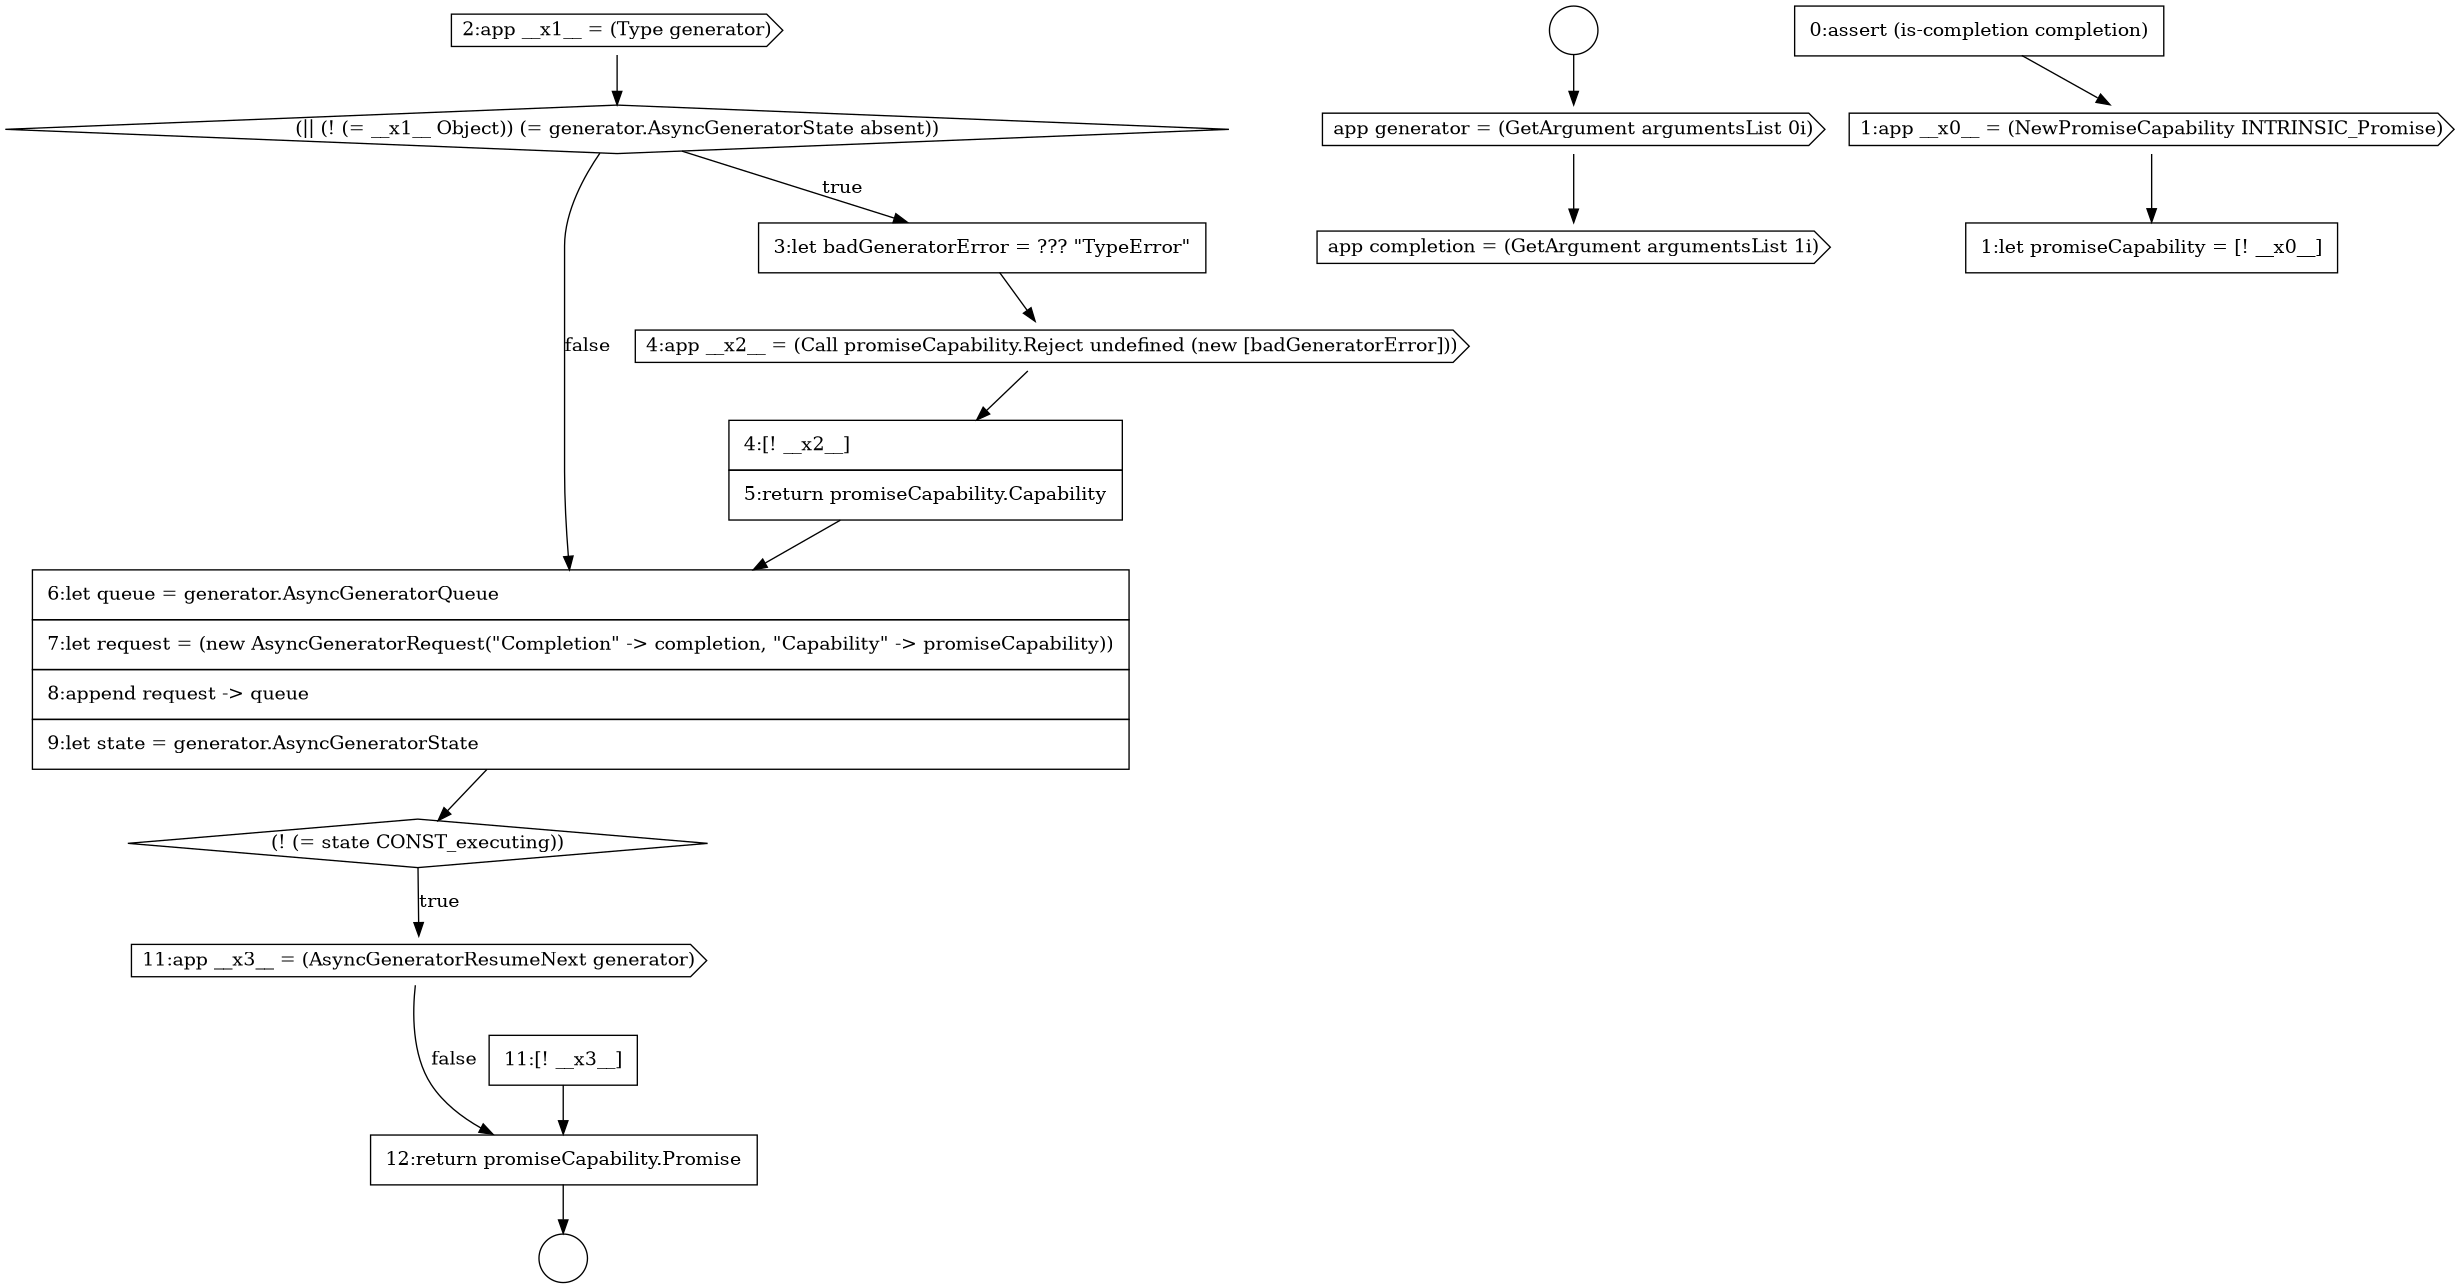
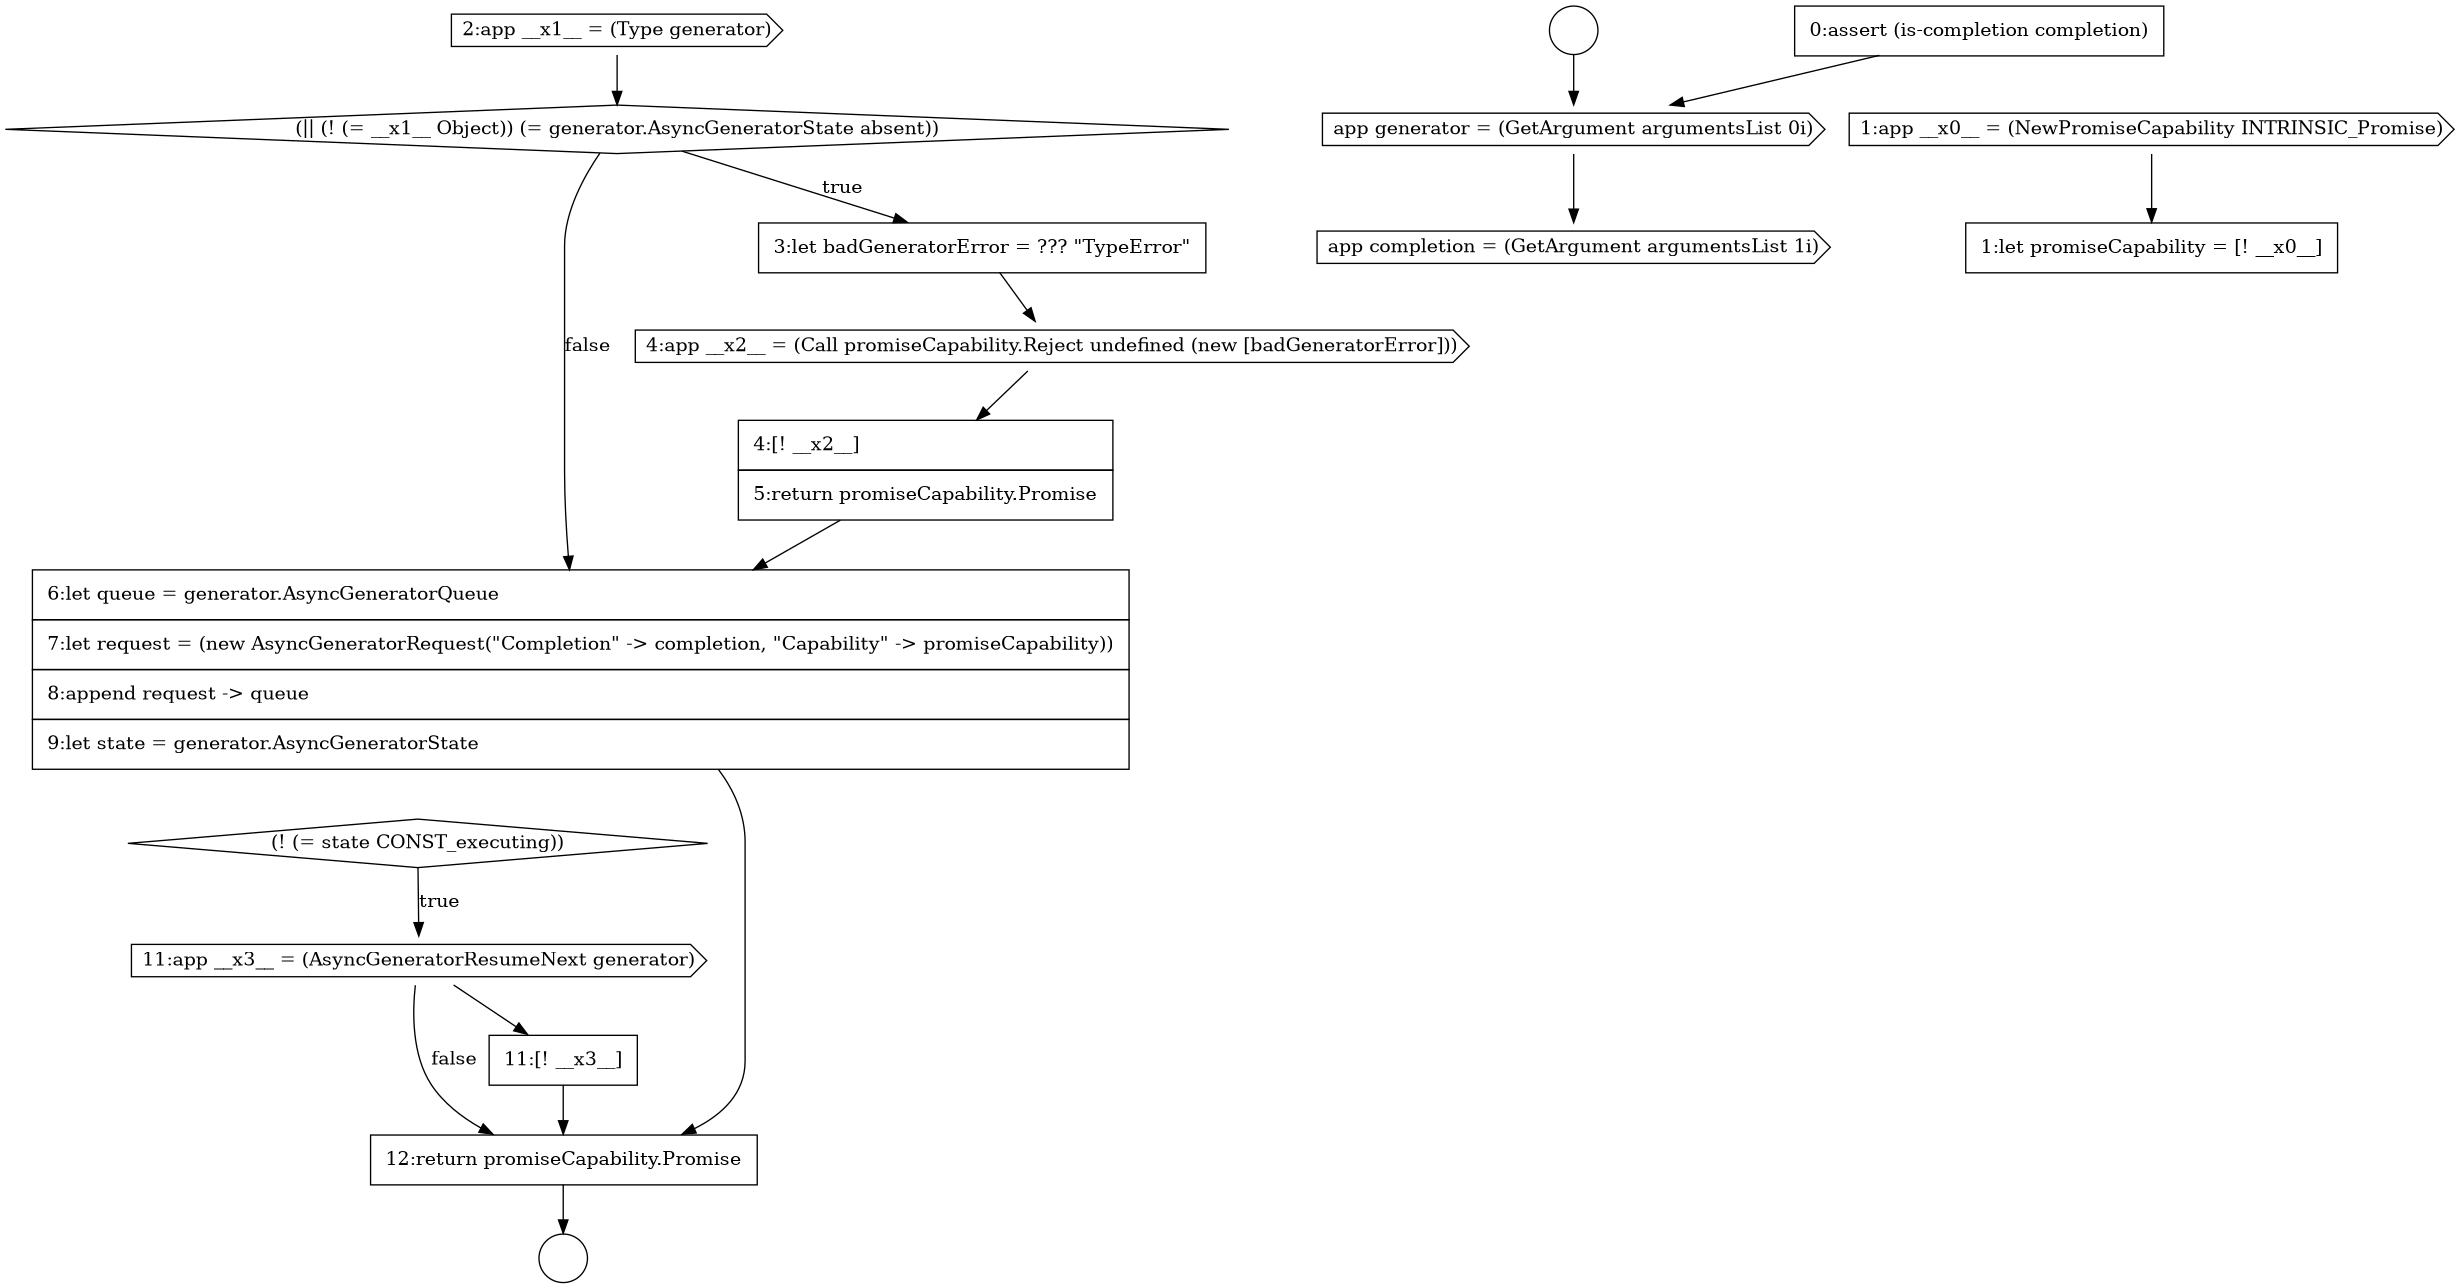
edge "0:assert (is-completion completion)" -> "1:app __x0__ = (NewPromiseCapability INTRINSIC_Promise)": now "0:assert (is-completion completion)" -> "app generator = (GetArgument argumentsList 0i)"
node "4:[! __x2__]": text "5:return promiseCapability.Capability" -> "5:return promiseCapability.Promise"
edge "6:let queue = generator.AsyncGeneratorQueue" -> "(! (= state CONST_executing))": now "6:let queue = generator.AsyncGeneratorQueue" -> "12:return promiseCapability.Promise"
edge "11:app __x3__ = (AsyncGeneratorResumeNext generator)" -> "11:[! __x3__]": added
